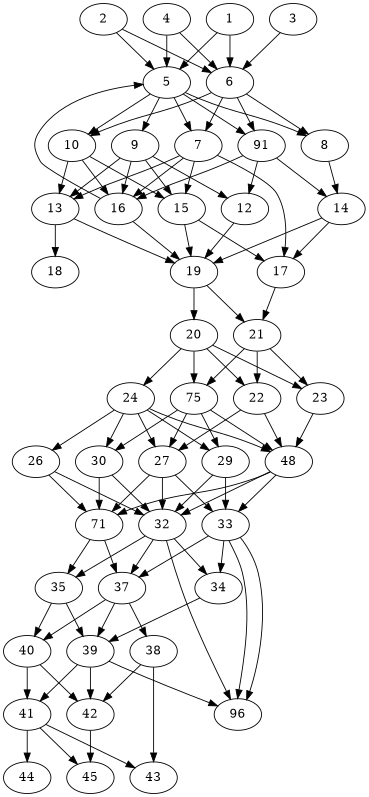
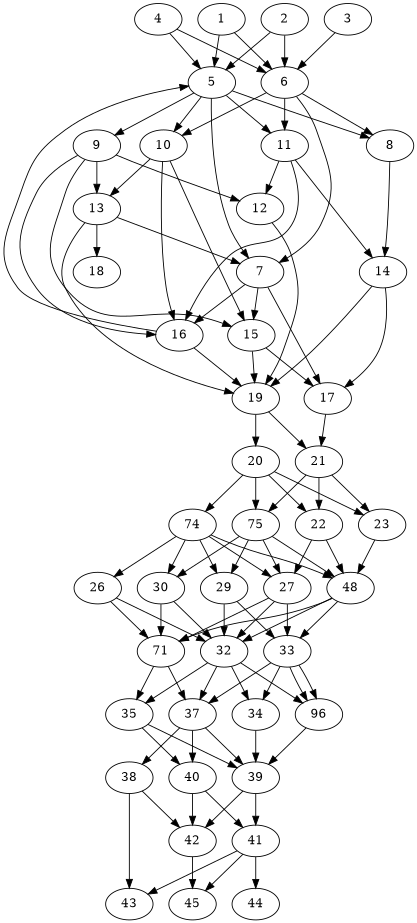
node "91": label "91" -> "11"
edge "7" -> "13": reversed
node "24": label "24" -> "74"
edge "39" -> "96": reversed
